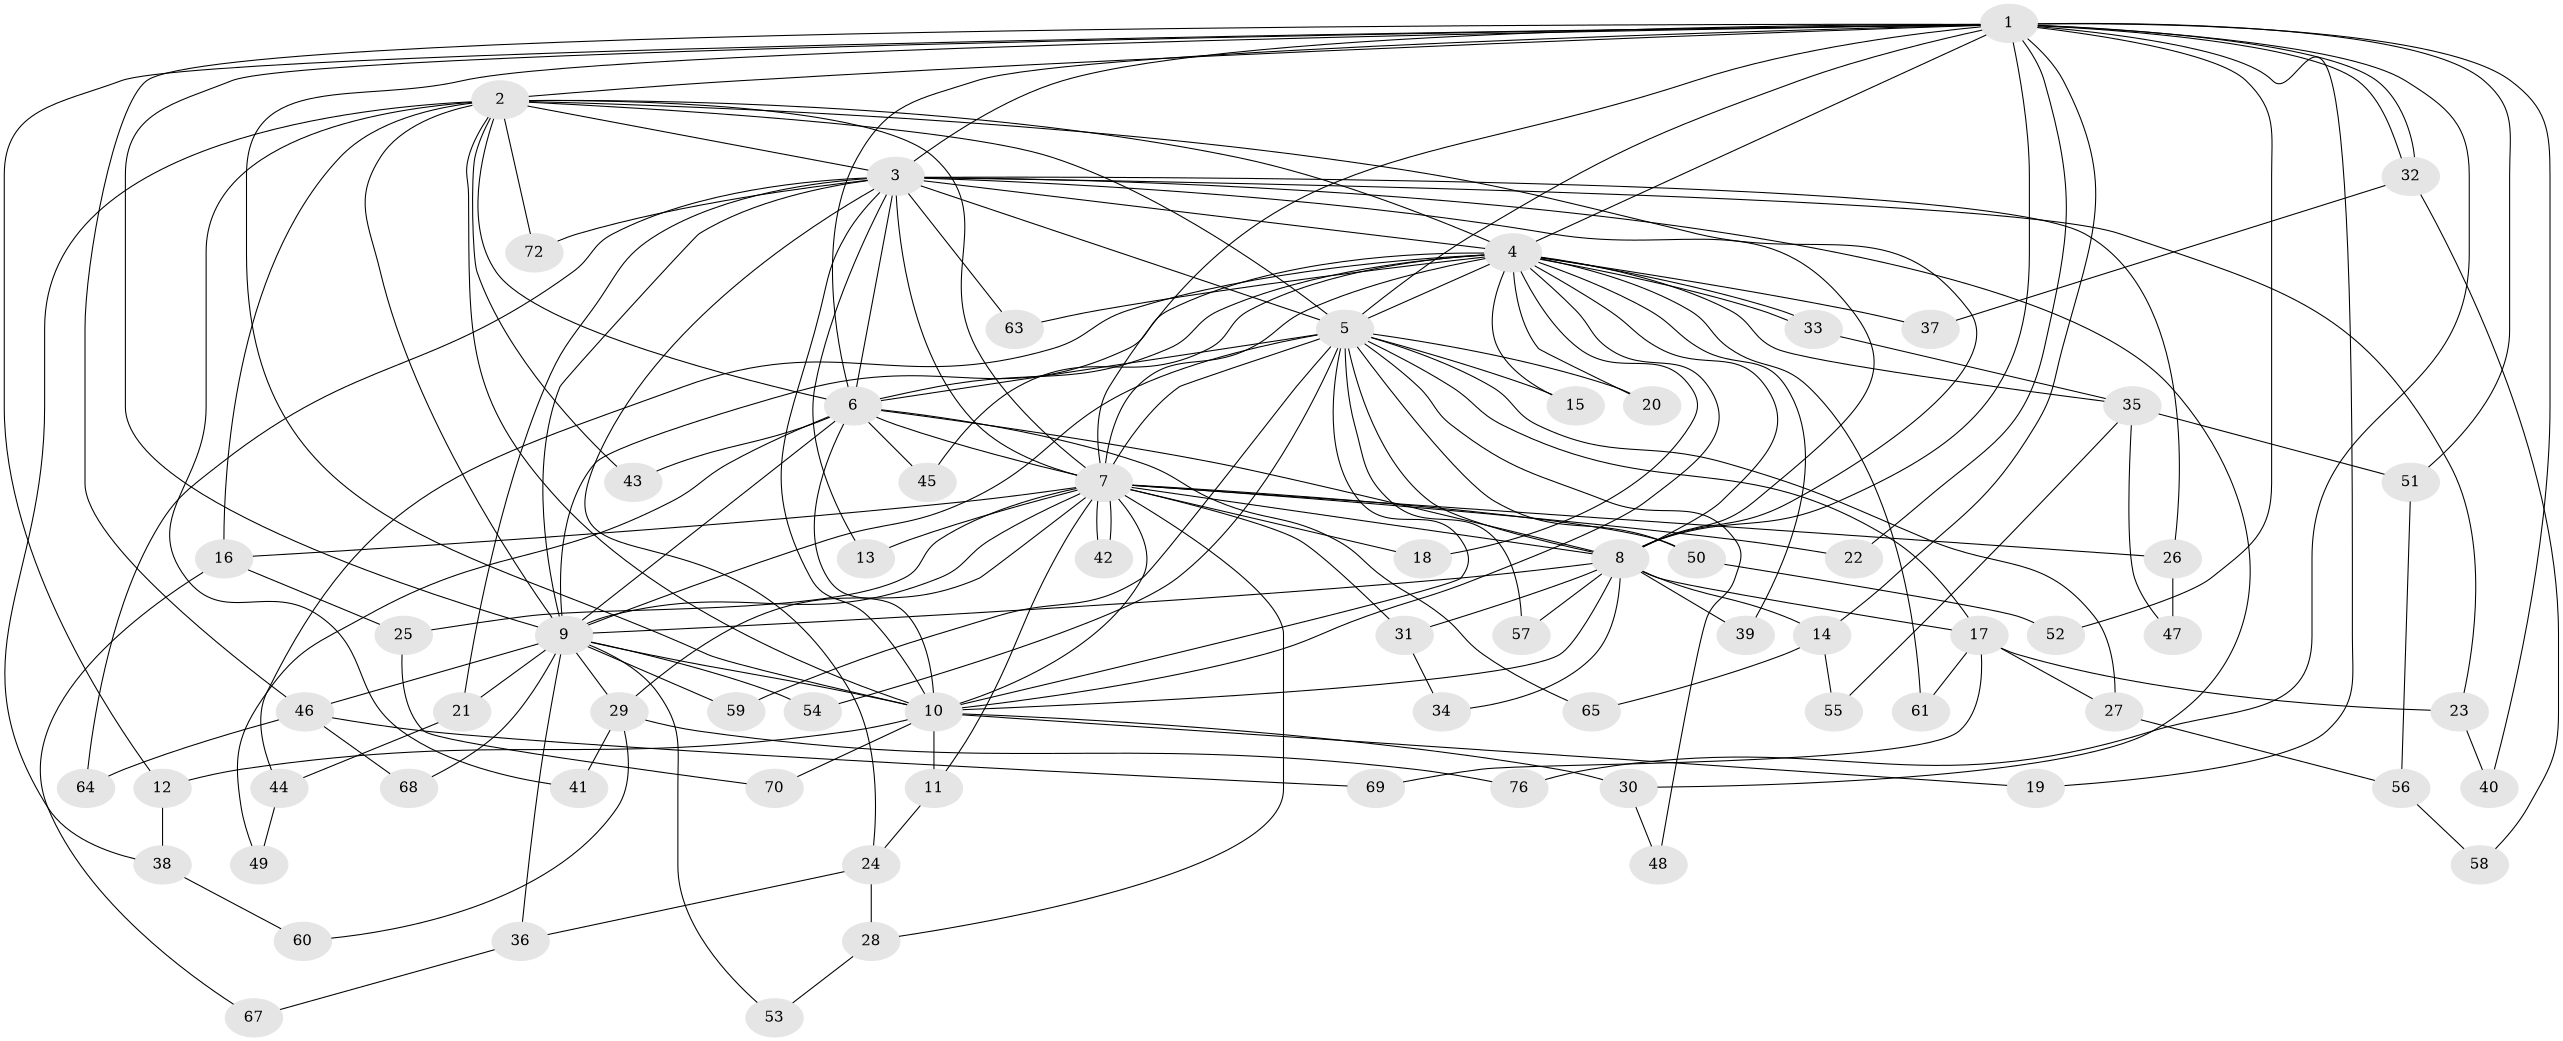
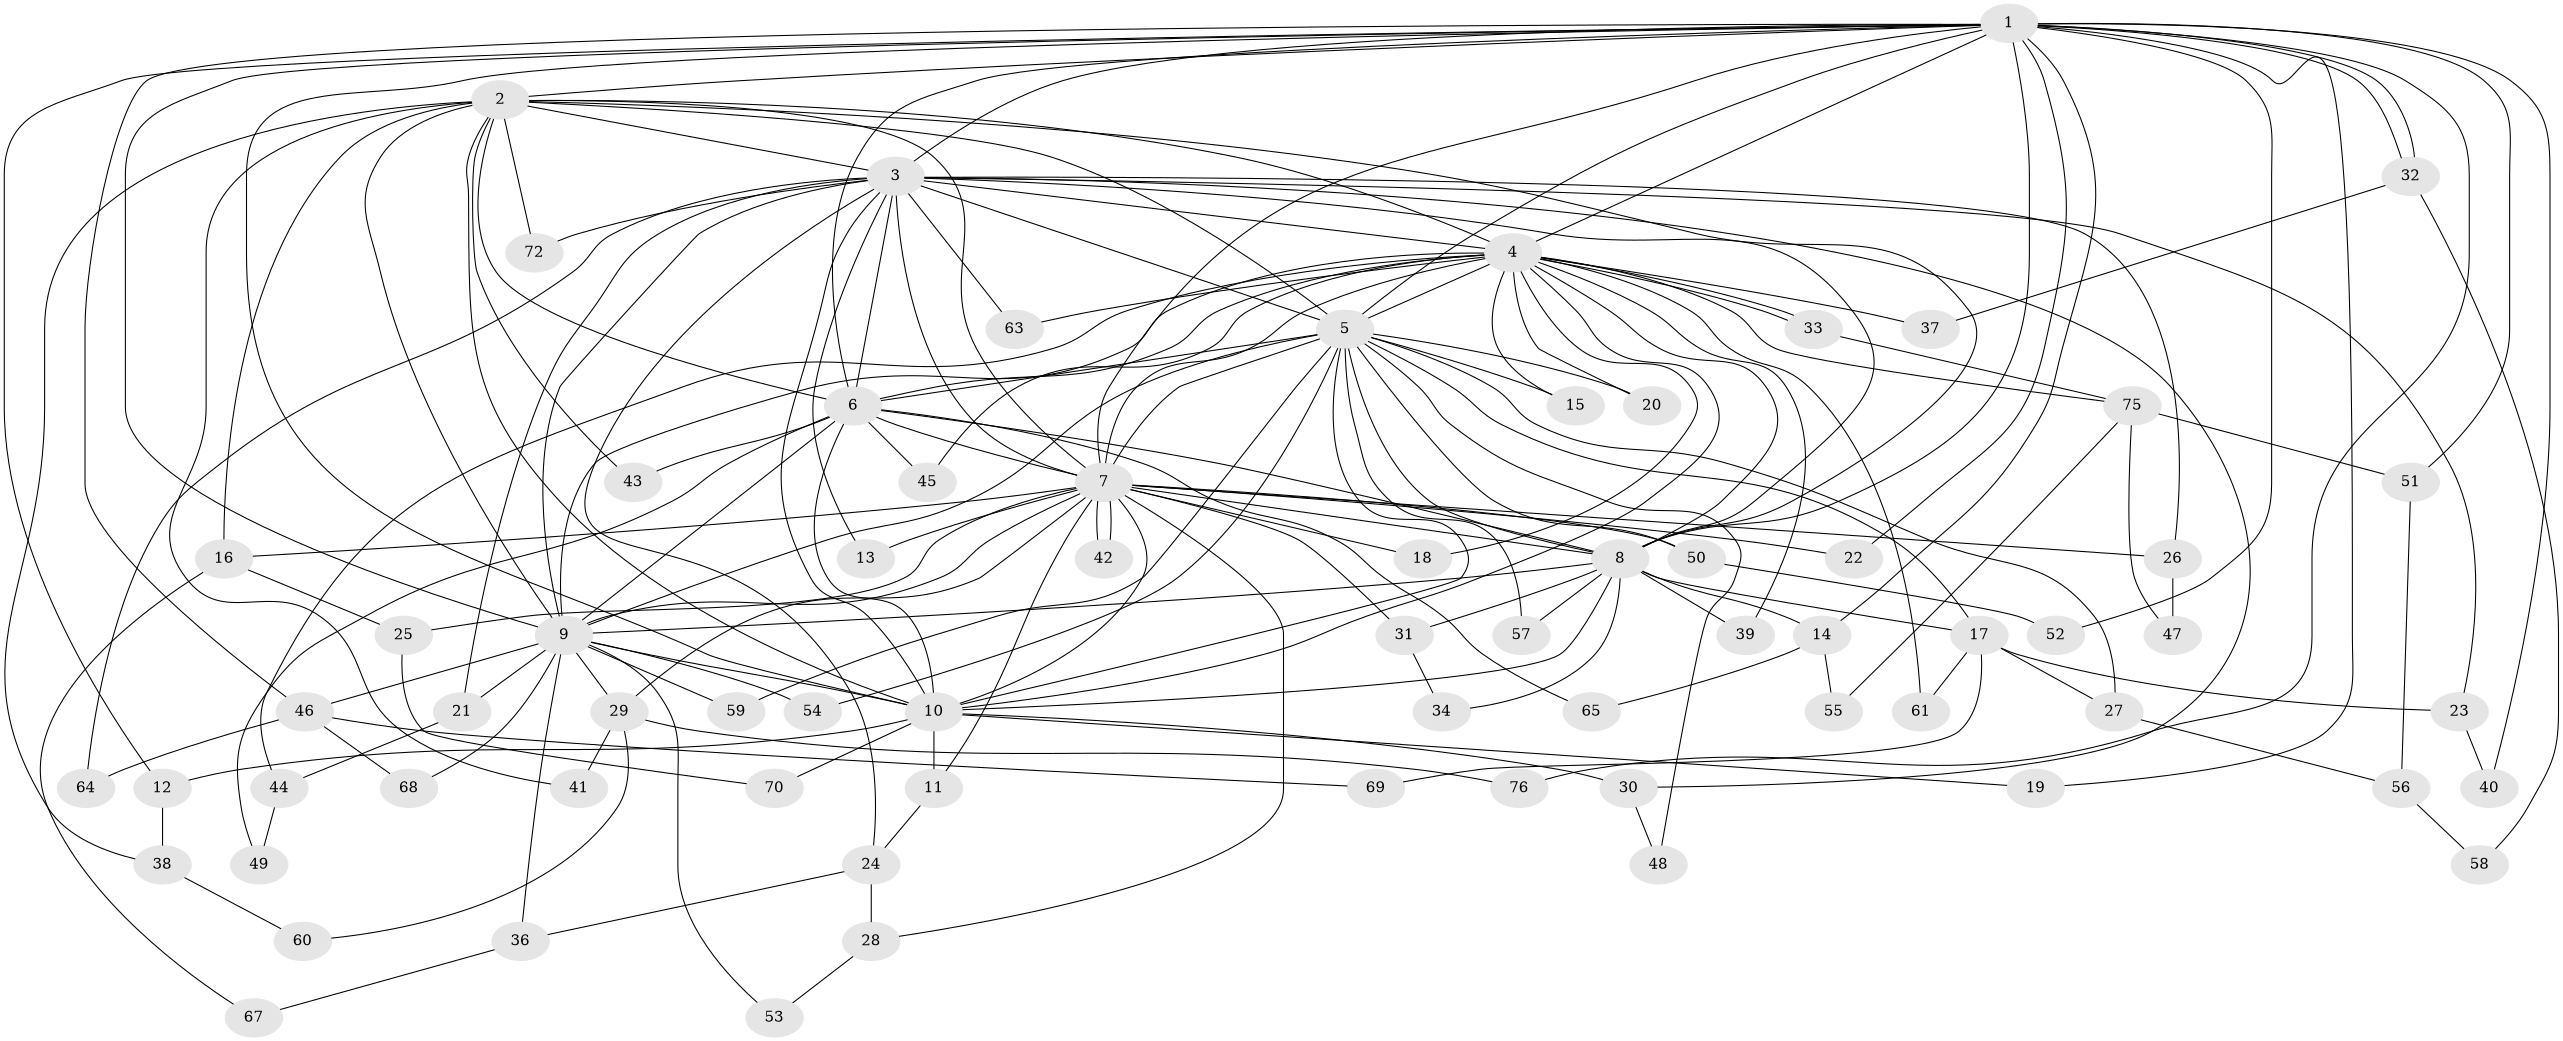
node "35": label "35" -> "75"
